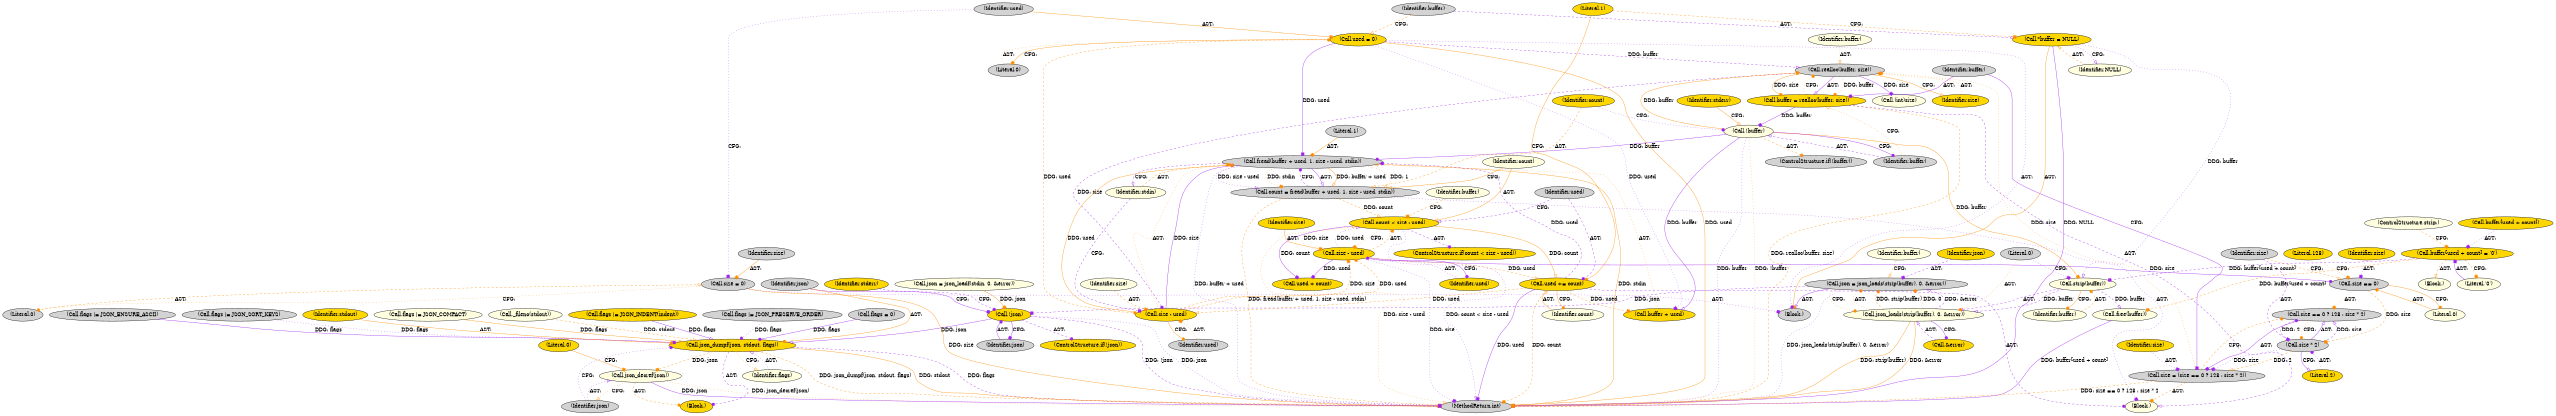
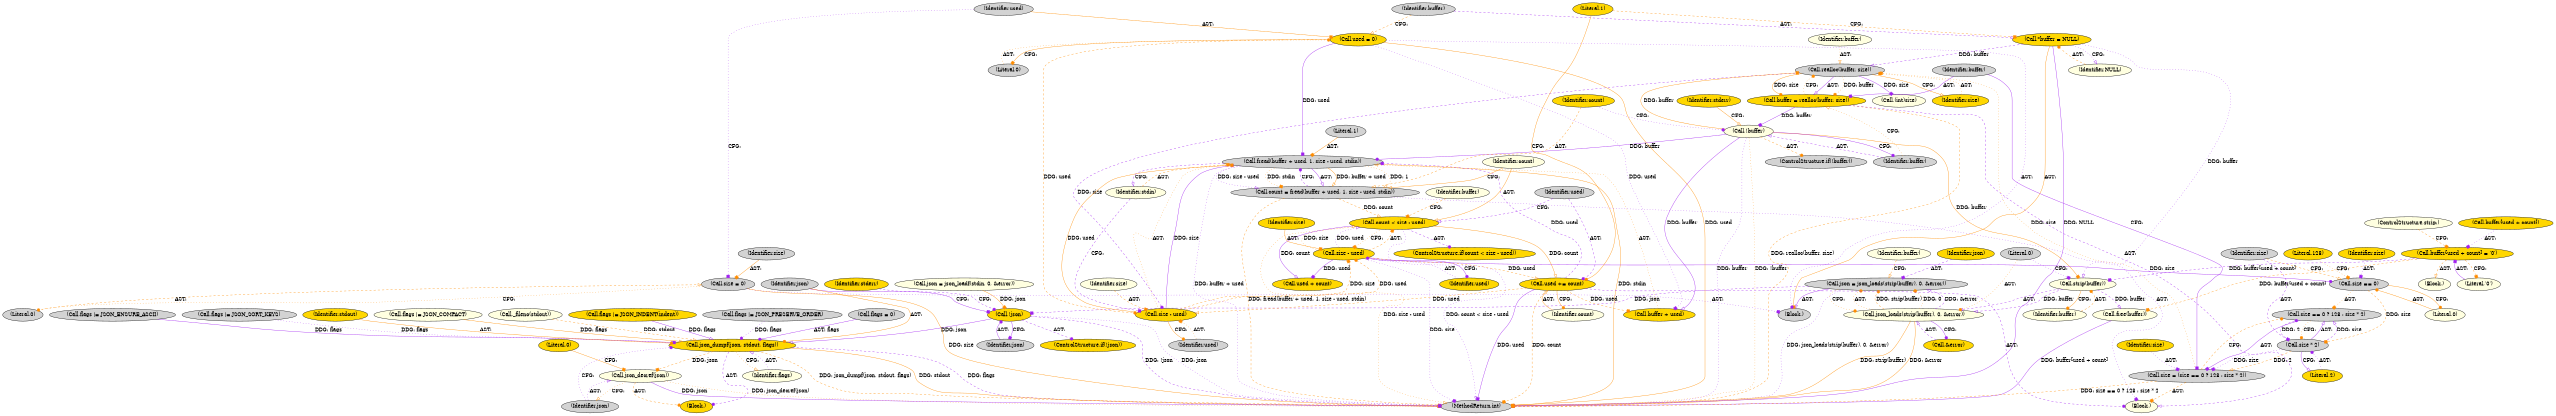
edge "(Call,used = 0)" -> "(Call,realloc(buffer, size))": now "(Call,*buffer = NULL)" -> "(Call,realloc(buffer, size))"
edge "(Identifier,NULL)" -> "(Call,*buffer = NULL)": arrowhead onormal -> dot
edge "(Call,count < size - used)" -> "(Call,used + count)": arrowhead box -> onormal
edge "(Call,flags = 0)" -> "(Call,json_dumpf(json, stdout, flags))": label "DDG: flags" -> "AST: flags"
